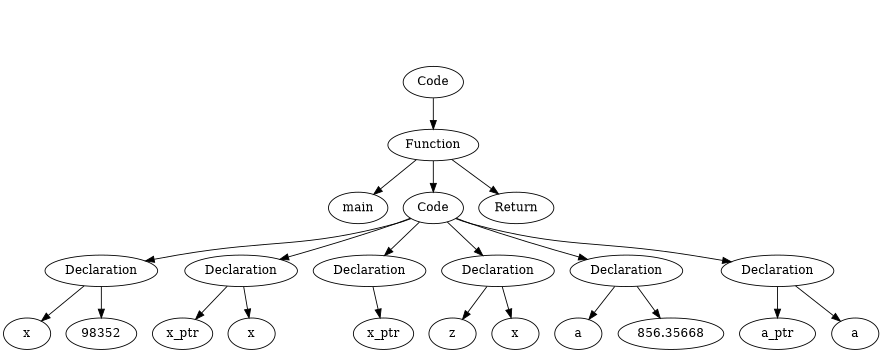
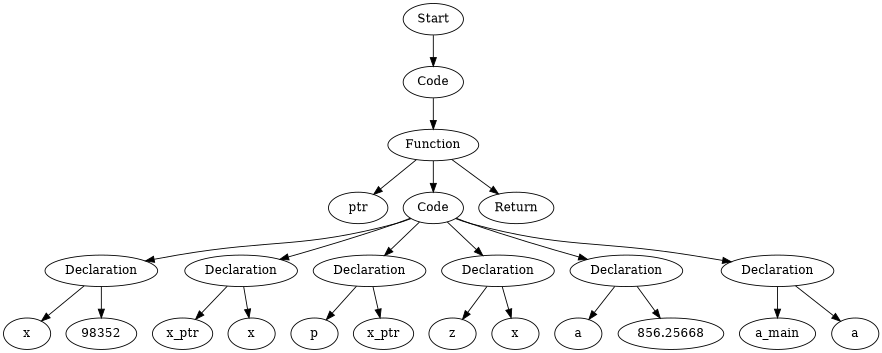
node "Start": added
node "main": label "main" -> "ptr"
node "p": added
node "856.35668": label "856.35668" -> "856.25668"
node "a_ptr": label "a_ptr" -> "a_main"
